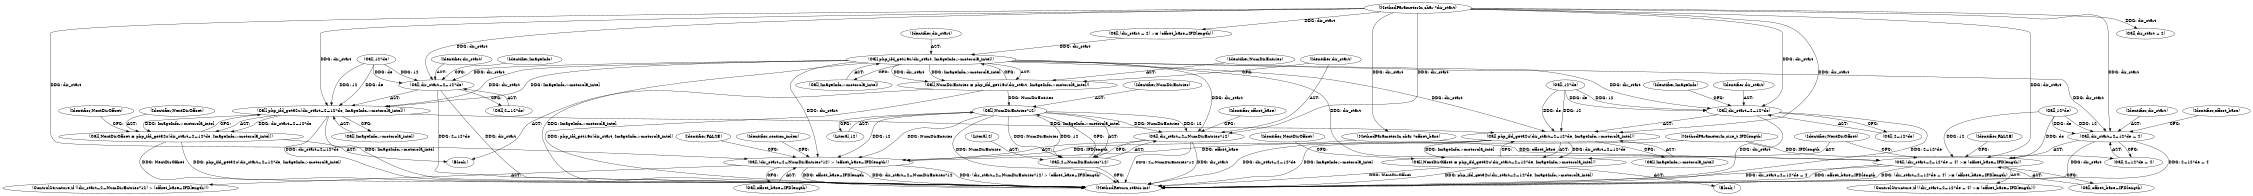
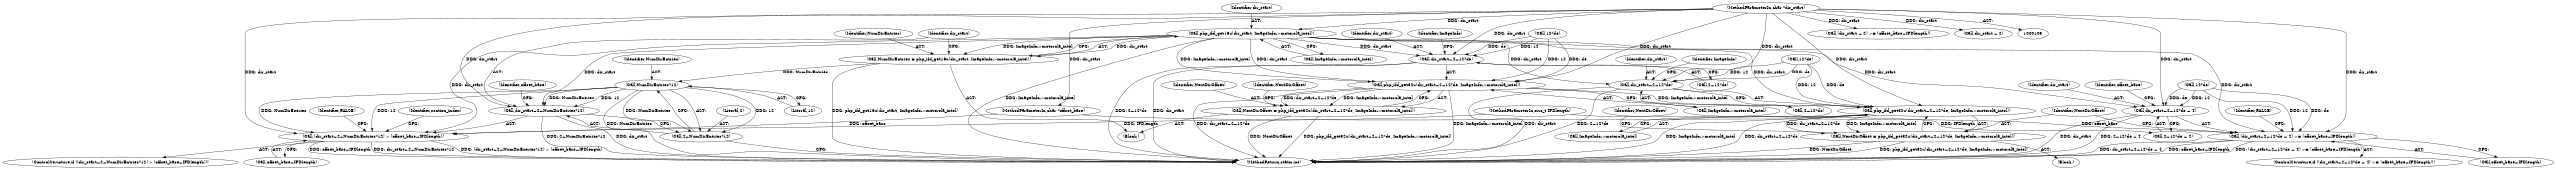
node "1000103": added
edge "(Call,(dir_start + 2) >= (offset_base+IFDlength))" -> "(Call,php_ifd_get16u(dir_start, ImageInfo->motorola_intel))": now "(MethodParameterIn,char *dir_start)" -> "(Call,php_ifd_get16u(dir_start, ImageInfo->motorola_intel))"
